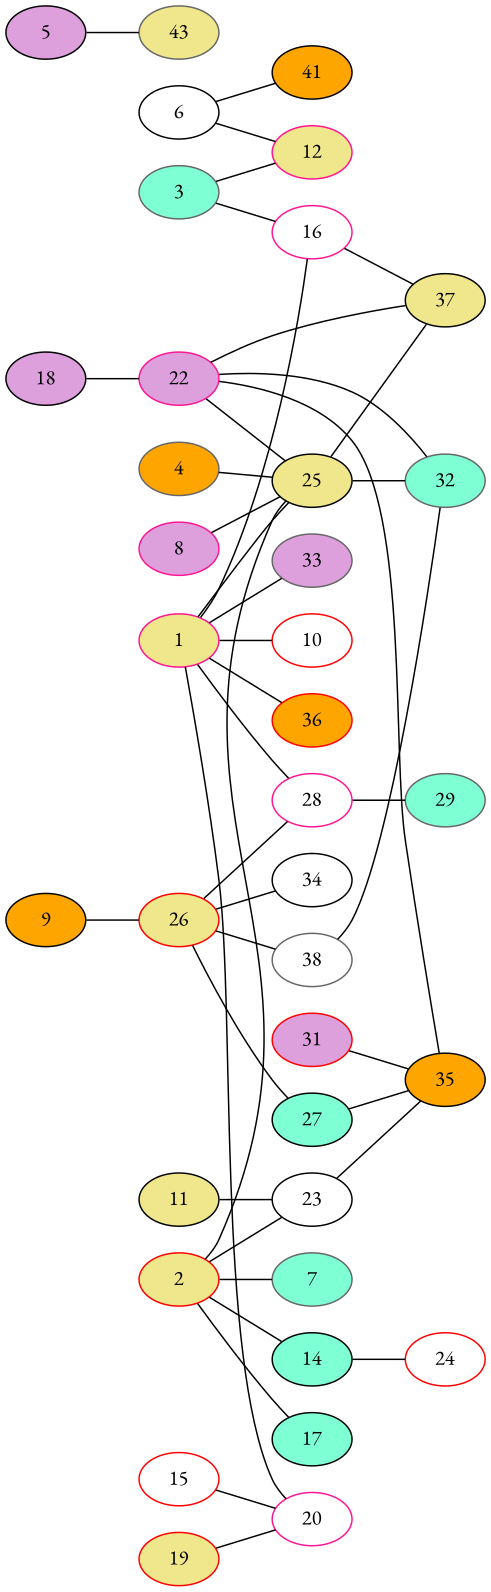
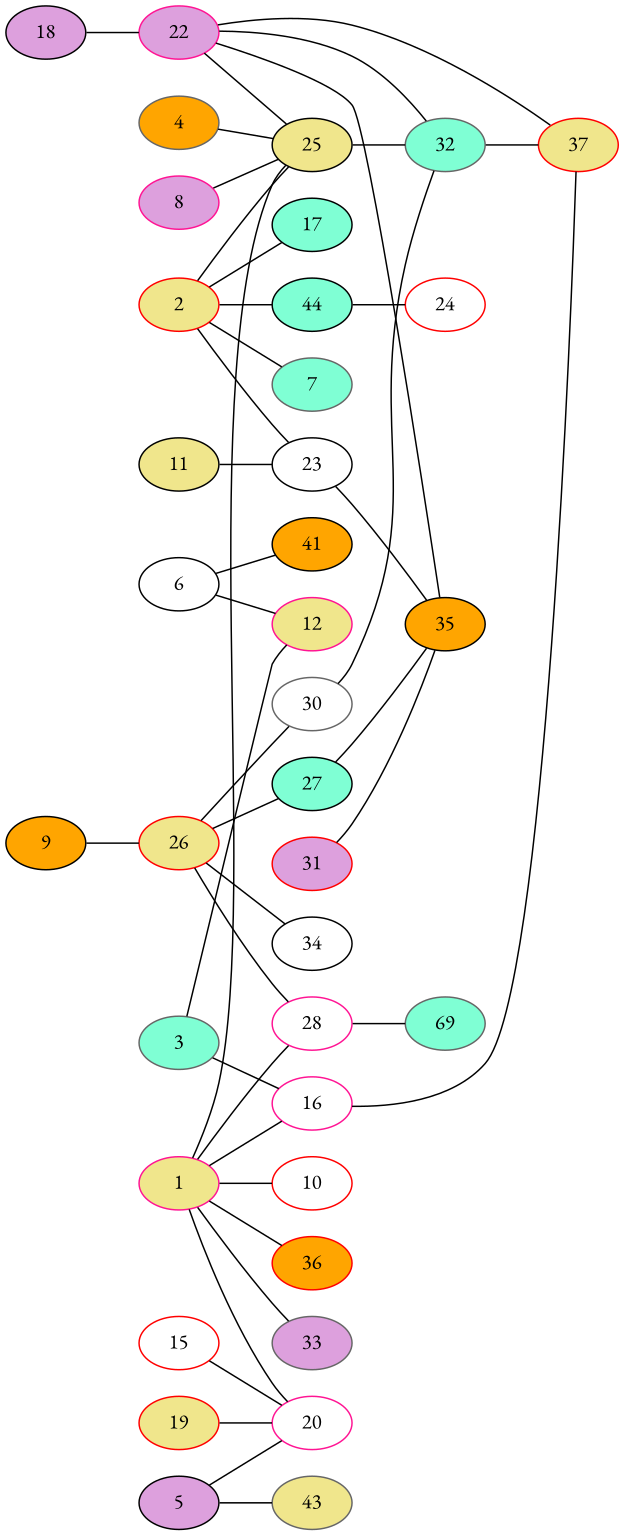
node "37": color black -> red
edge "37" -- "25": now "37" -- "32"
node "29": label "29" -> "69"
node "38": label "38" -> "30"
node "14": label "14" -> "44"
edge "20" -- "5": added
